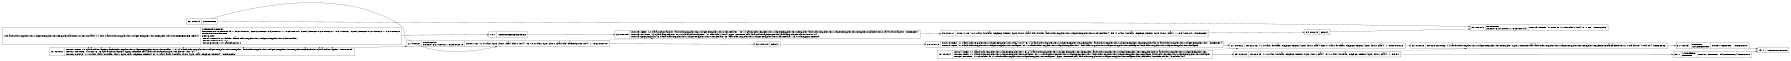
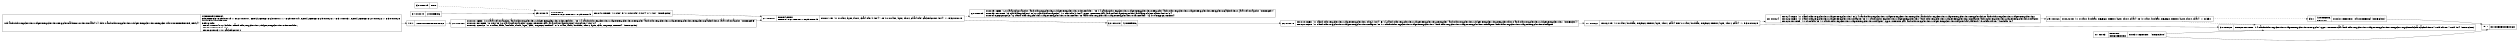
edge "33: 0x001b" -> "21: 0x0007": now "25: 0x001b" -> "21: 0x0007"
node "33: 0x001b": text "SYNTHETIC" -> "NOT"
edge "33: 0x001b" -> "25: 0x001b": style solid -> dashed
node "34: 0x001b": text "CROSS" -> "SYNTHETIC"
node "23: 0x0011": removed
edge "18: ?" -> "22: 0x0009": now "18: ?" -> "20: 0x0000"
node "21: 0x0007": text "LOOP_CAST" -> "LOOP_START"
node "32: 0x001e": text "CROSS" -> "SYNTHETIC"
edge "30: 0x002e" -> "31: 0x0031": reversed
node "31: 0x0031": text "CAST_RETURN" -> "ORIG_RETURN"
edge "28: 0x0024" -> "27: 0x0022": reversed
node "19: ?": text "MTH_EXIT_BLOCK" -> "INVOKE_EXIT_BLOCK"
edge "29: 0x002c" -> "35: ?": style solid -> dashed
